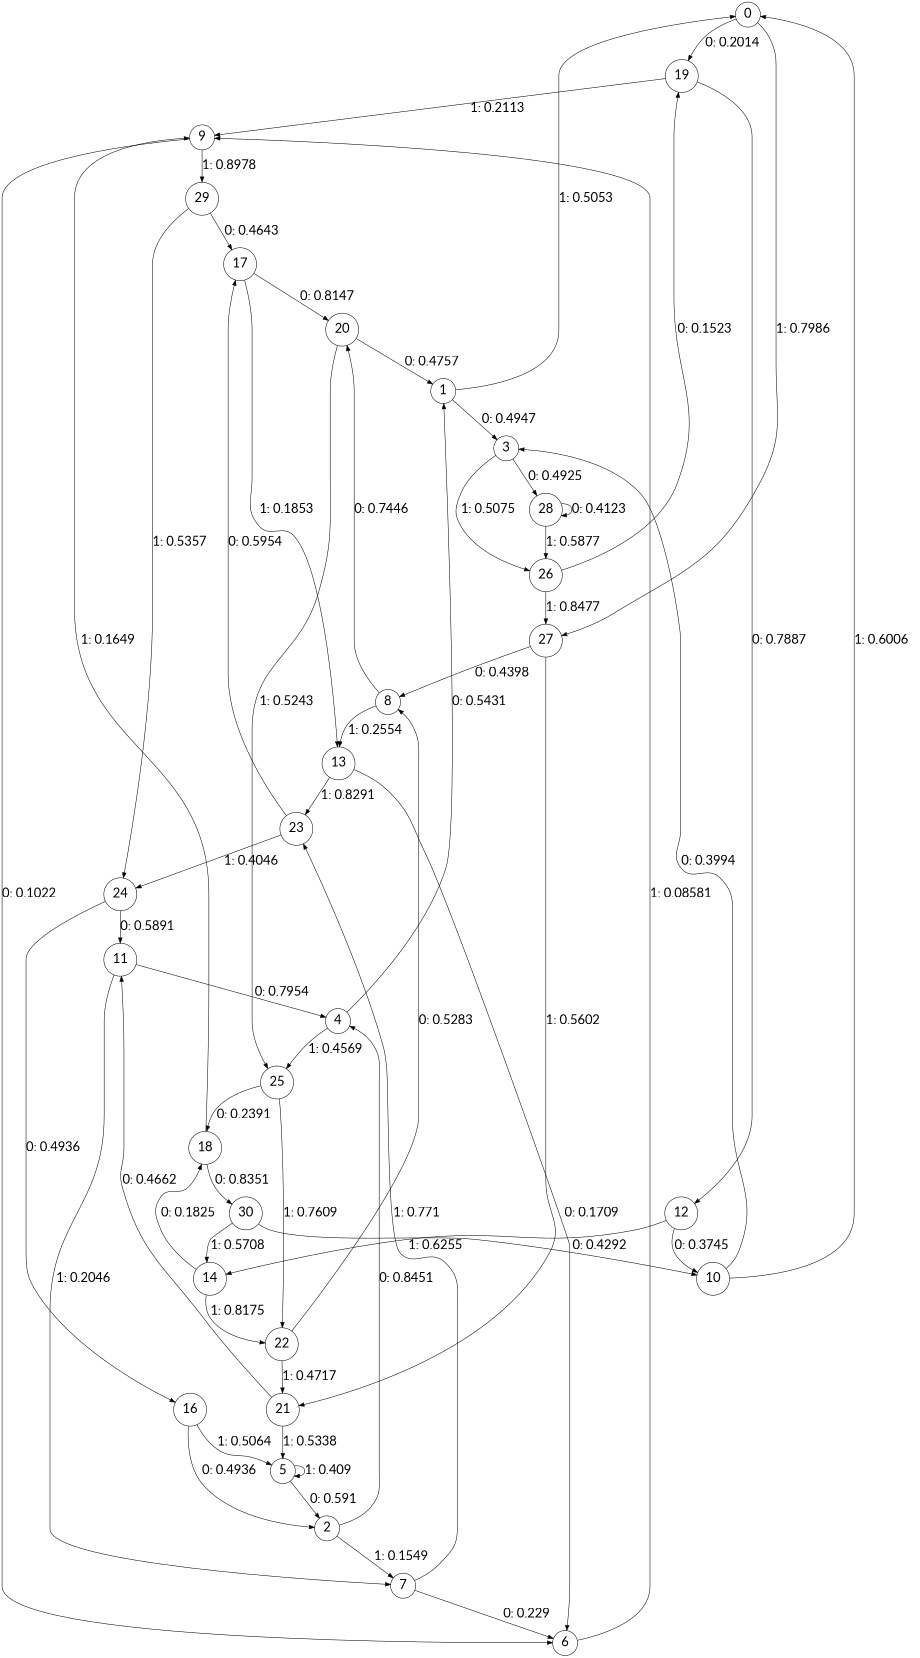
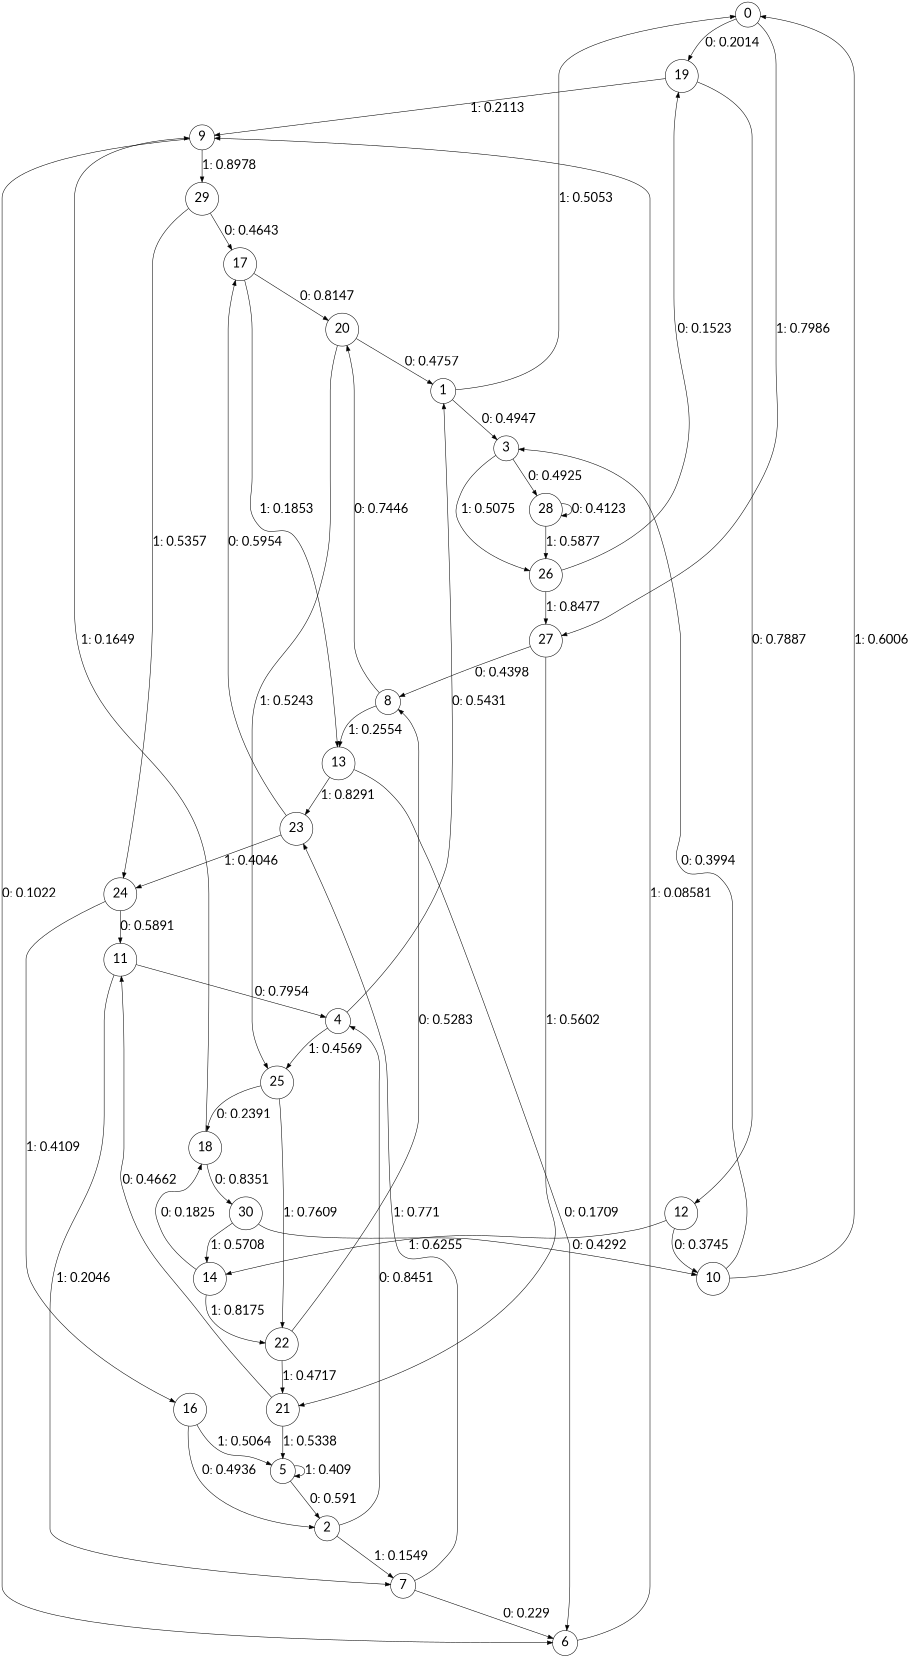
edge "24" -> "16": label "0: 0.4936   " -> "1: 0.4109   "
